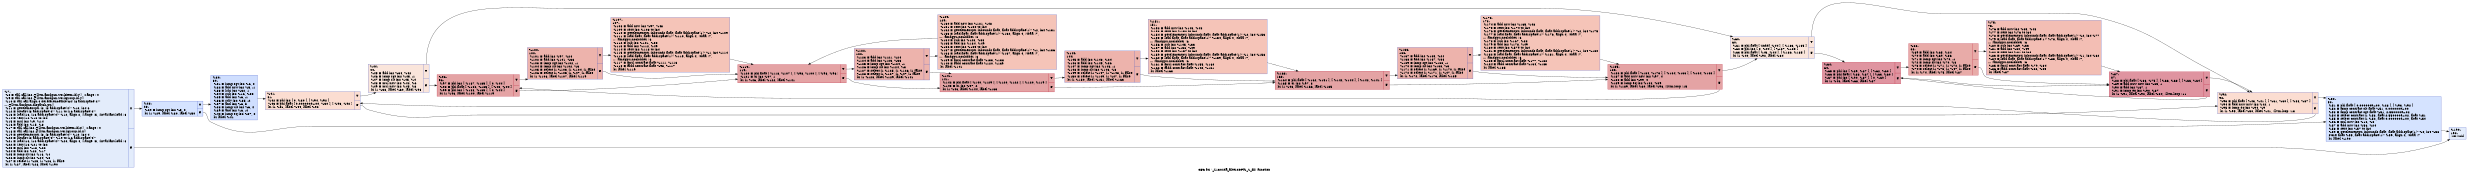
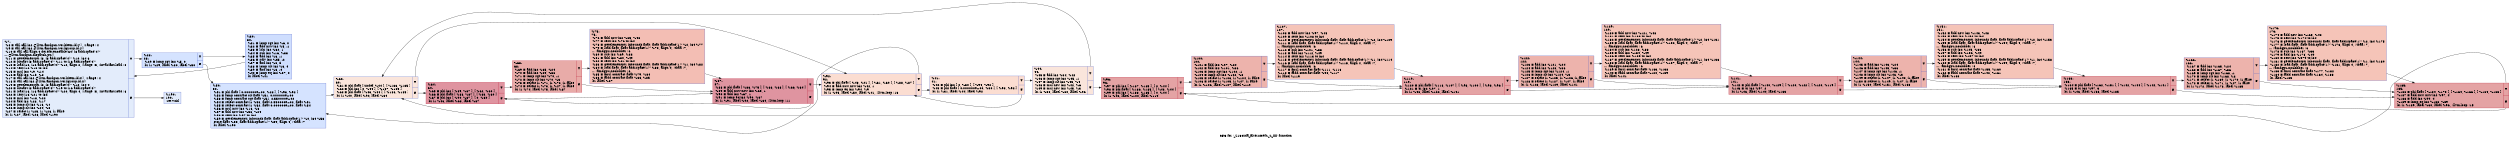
edge "%129:" -> "%119:": now "%129:" -> "%141:"
edge "%30:" -> "%41:": now "%30:" -> "%7:"
edge "%50:" -> "%190:": now "%50:" -> "%60:"
